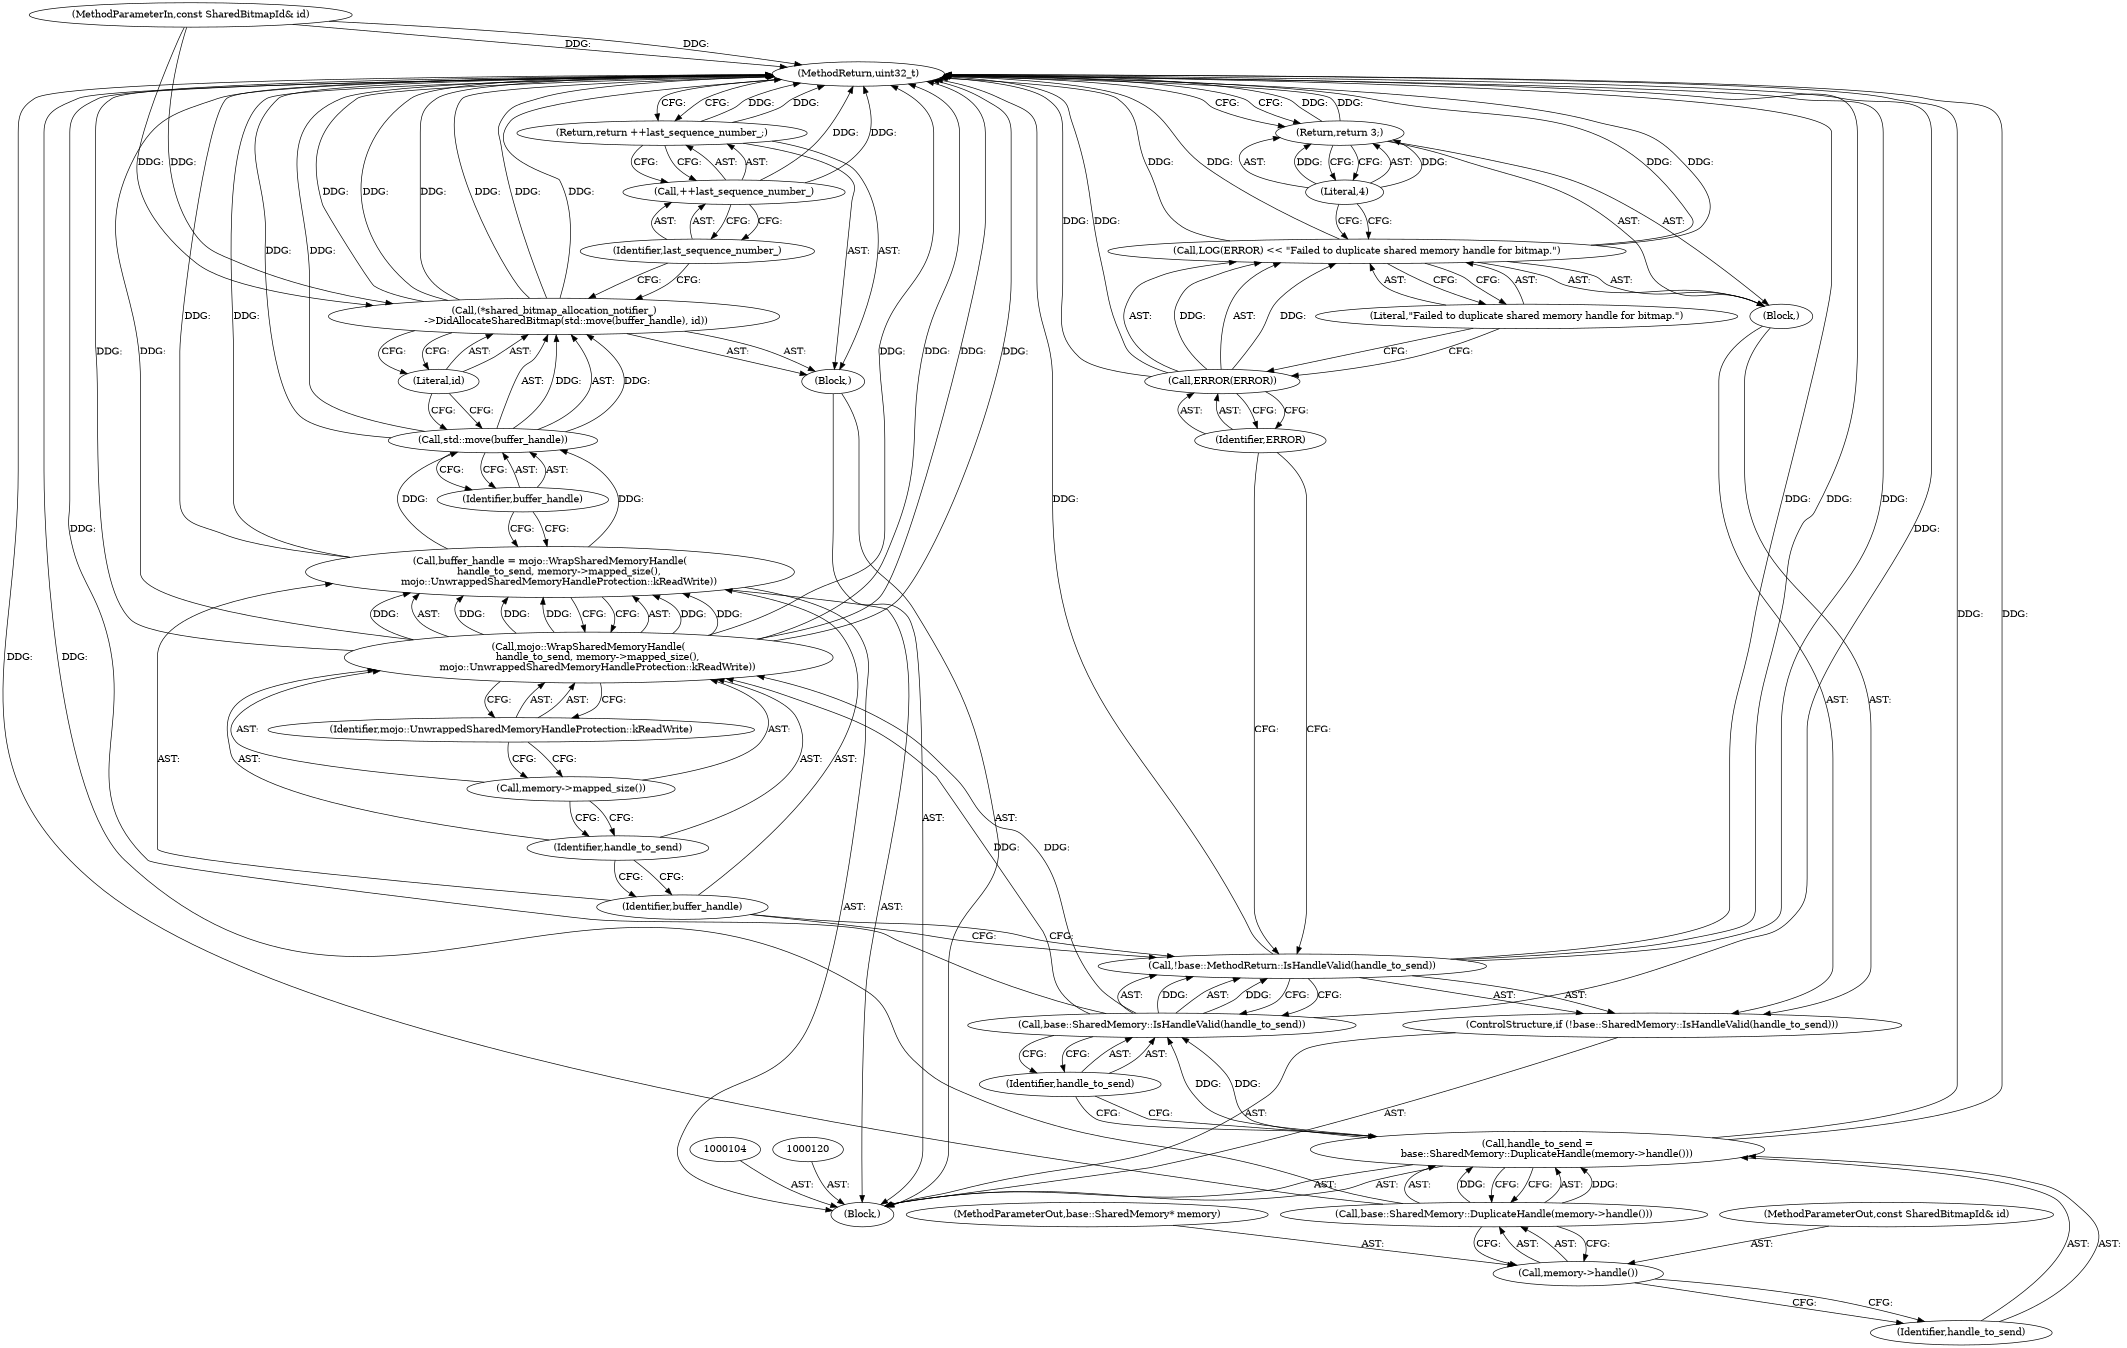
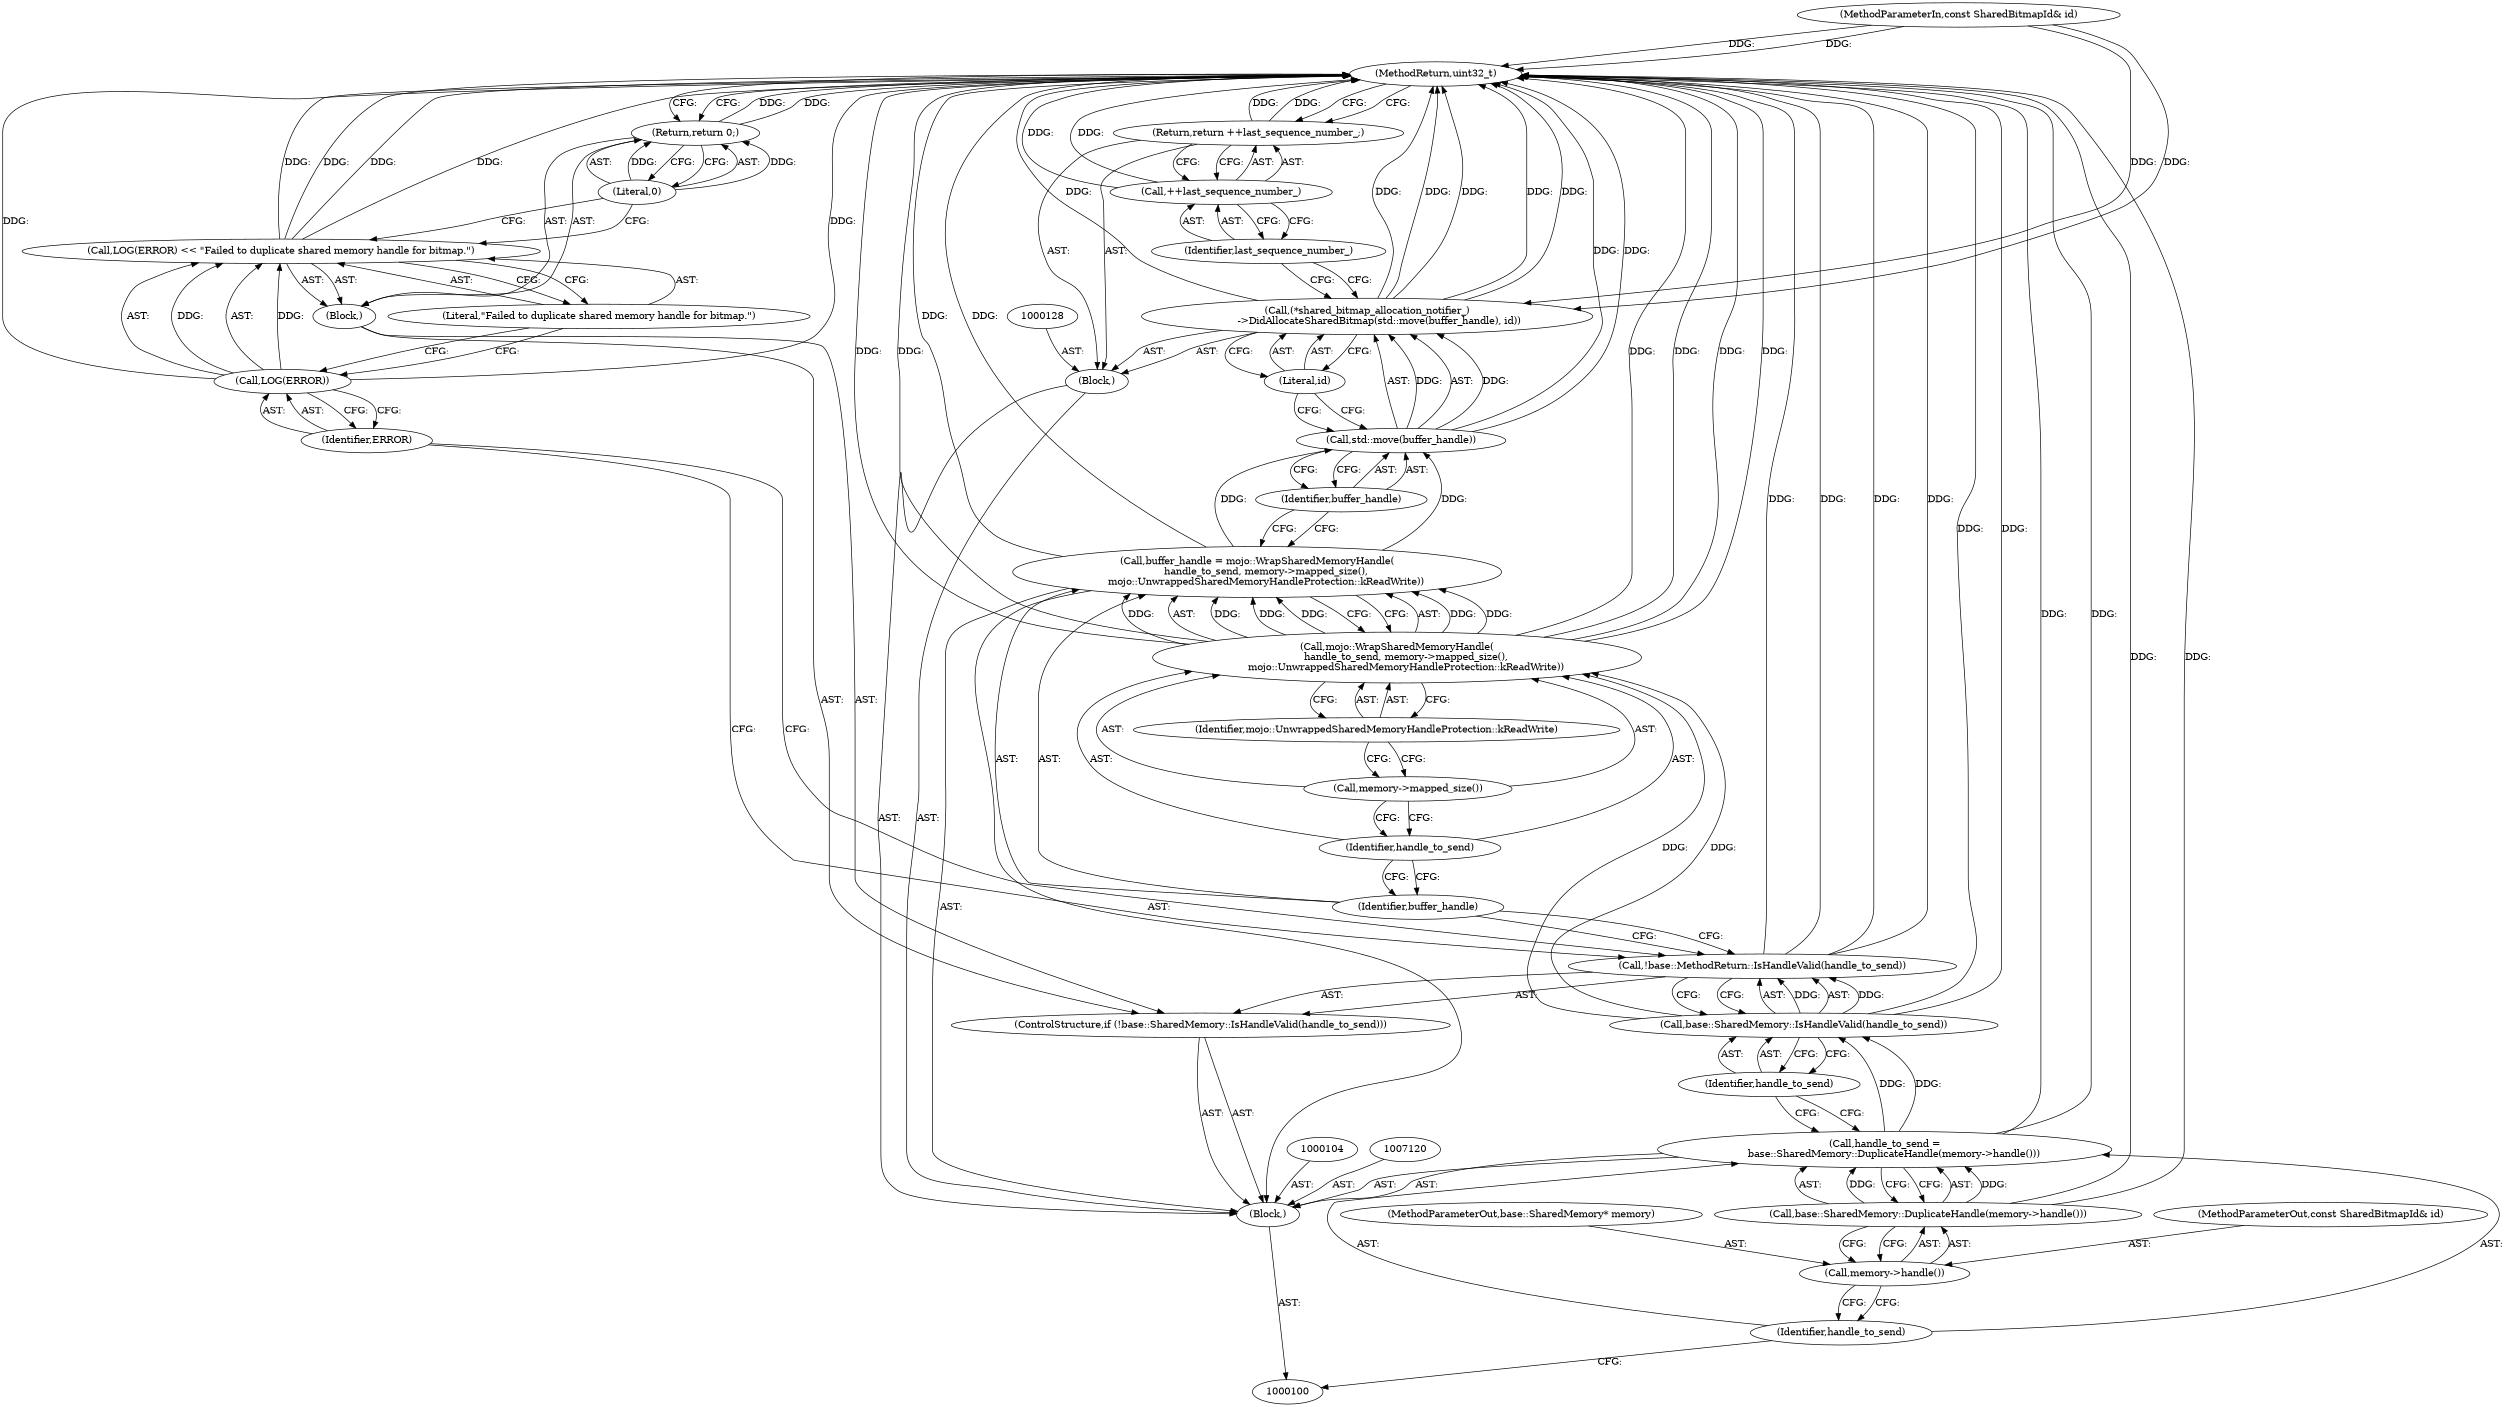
node "(Return,return 3;)": label "(Return,return 3;)" -> "(Return,return 0;)"
node "(Literal,4)": label "(Literal,4)" -> "(Literal,0)"
node "1000128": added
node "(Call,ERROR(ERROR))": label "(Call,ERROR(ERROR))" -> "(Call,LOG(ERROR))"
node "1000120": label "1000120" -> "1007120"
node "1000100": added
